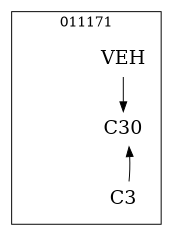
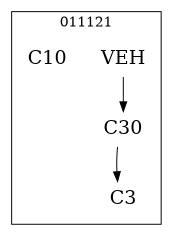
cluster "011171": label "011171" -> "011121"
node "C10": added
edge "C3" -> "C30": reversed
